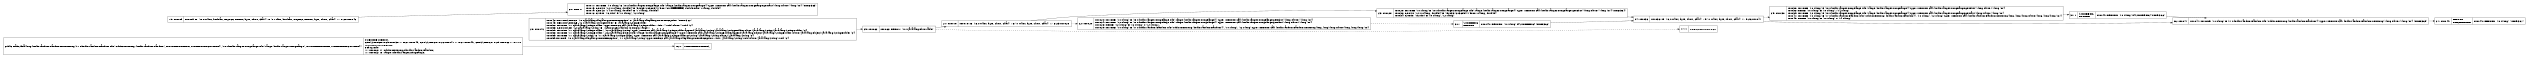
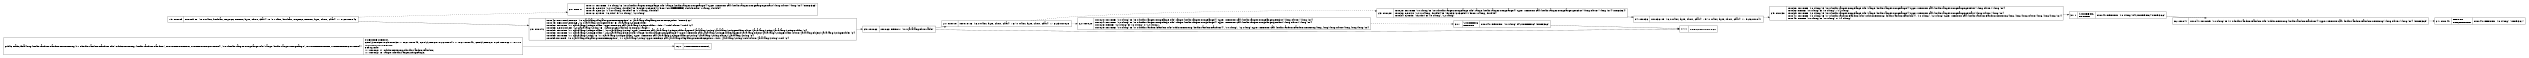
edge "21: 0x001e" -> "23: 0x002e": style solid -> dashed
edge "19: 0x000f" -> "20: 0x0011": style solid -> dashed
edge "30: ?" -> "24: 0x0036": now "30: ?" -> "17: ?"
edge "19: 0x000f" -> "28: 0x004c": added
edge "24: 0x0036" -> "26: 0x0047": removed
edge "29: 0x0062" -> "17: ?": style dashed -> solid
